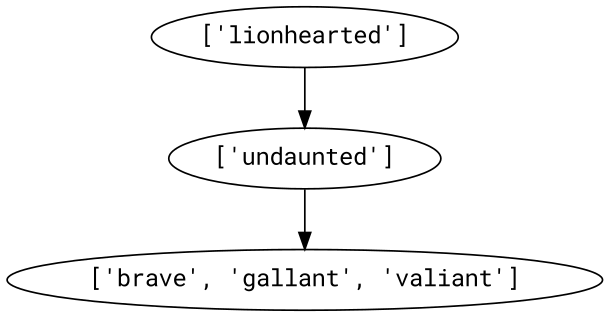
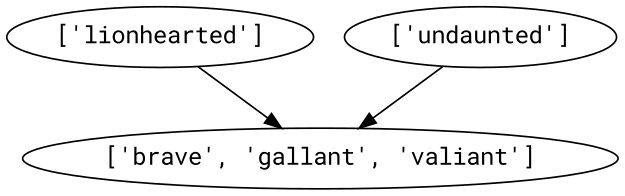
edge "['lionhearted']" -> "['undaunted']": now "['lionhearted']" -> "['brave', 'gallant', 'valiant']"
